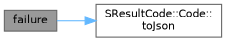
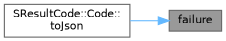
edge "failure" -> "SResultCode::Code:: toJson": reversed
